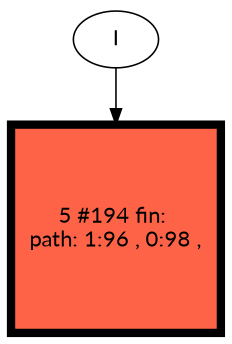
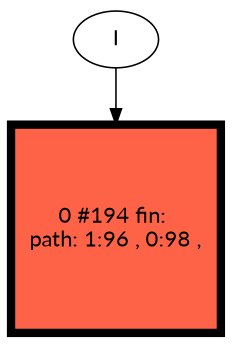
node "5 #194 fin: path: 1:96 , 0:98 ,": label "5 #194 fin: path: 1:96 , 0:98 ," -> "0 #194 fin: path: 1:96 , 0:98 ,"
